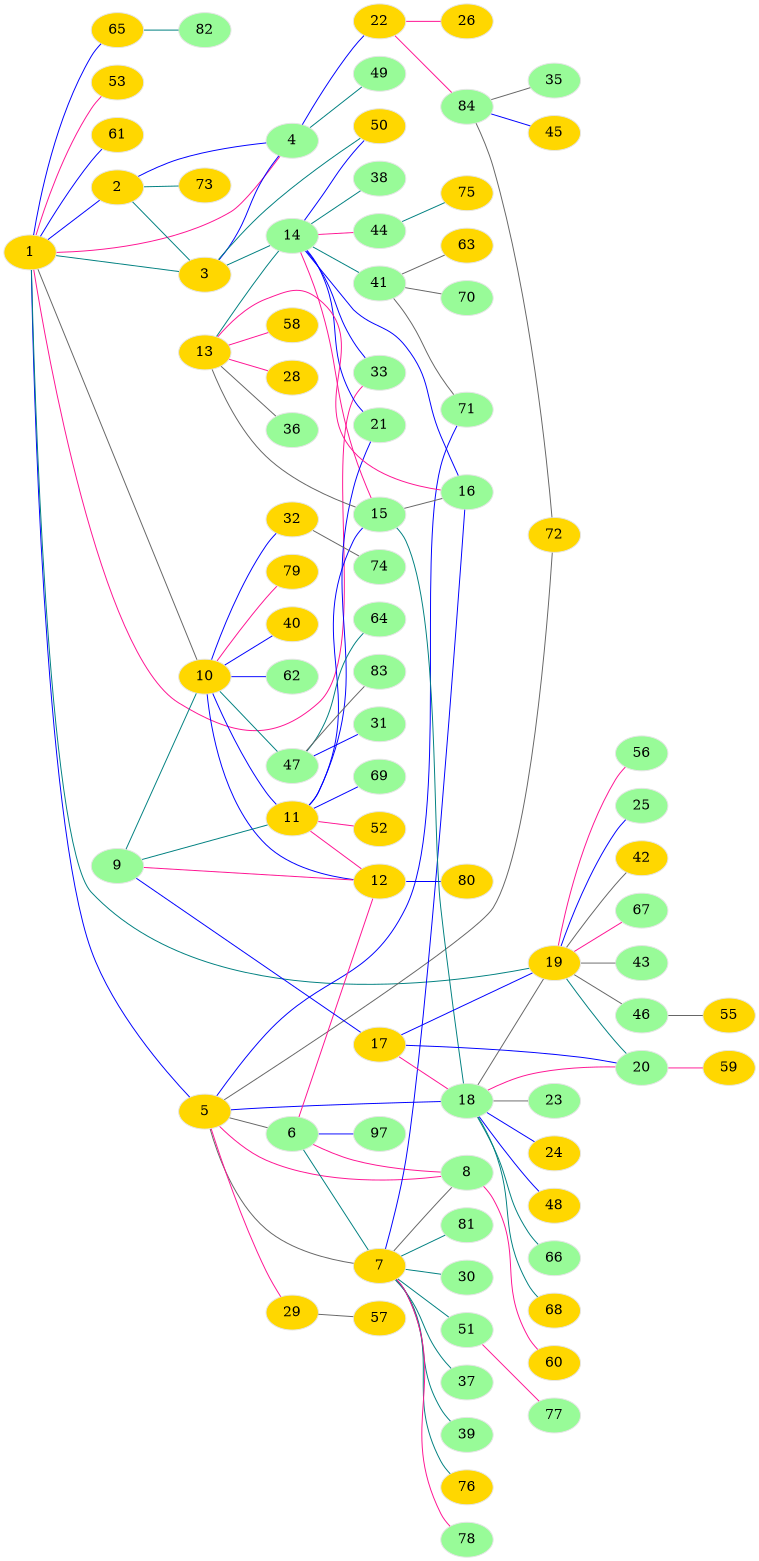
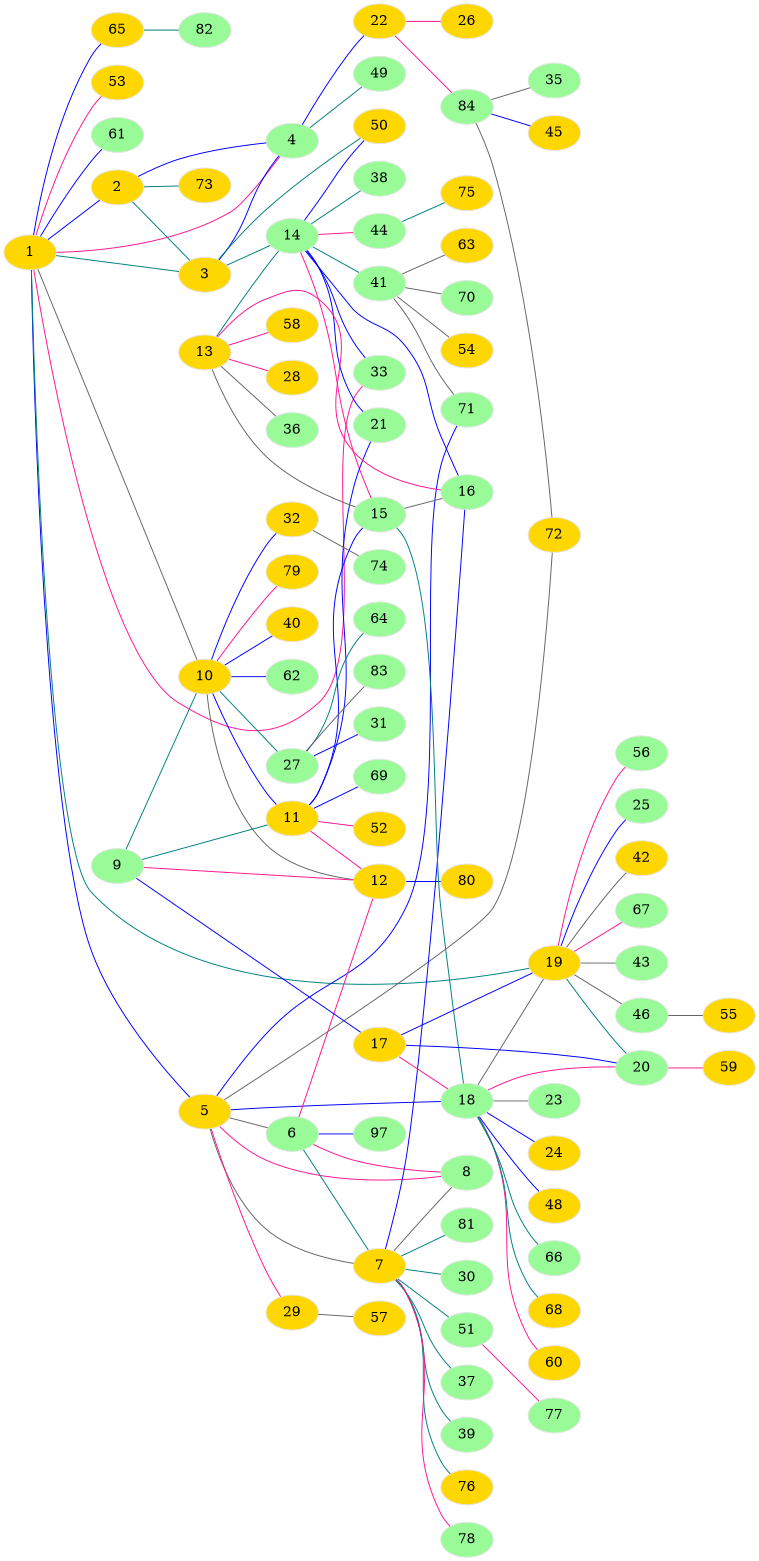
node "61": fillcolor gold -> palegreen
node "54": added
node "47": label "47" -> "27"
edge "10" -- "12": color blue -> gray40
edge "8" -- "60": now "18" -- "60"
